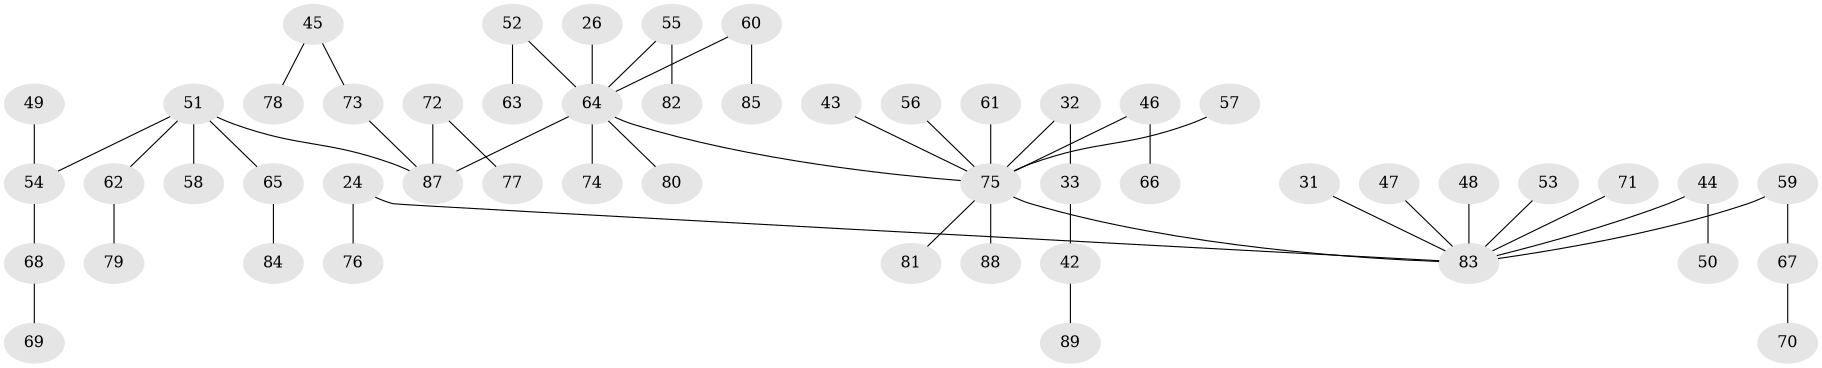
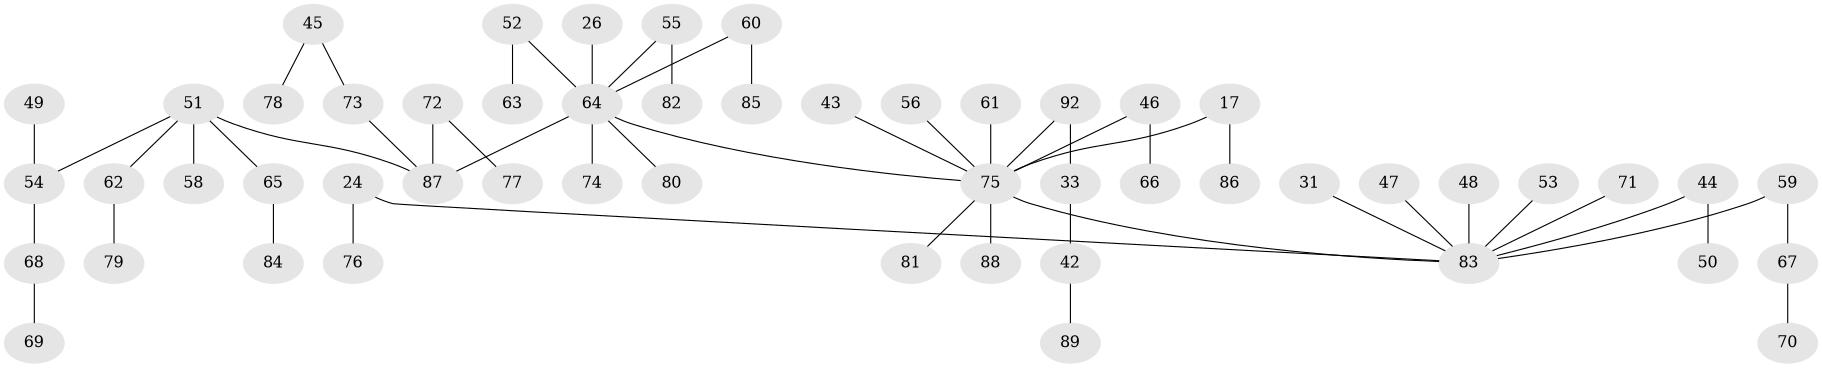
node "32": label "32" -> "92"
node "57": label "57" -> "17"
node "86": added
